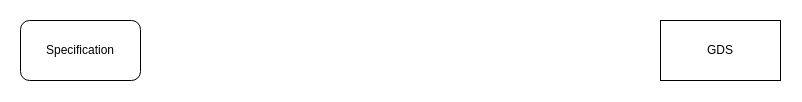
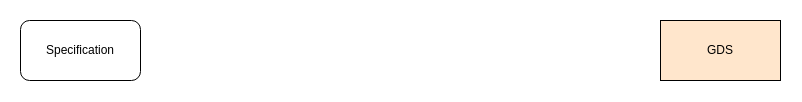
node "GDS": fillcolor #ffffff -> #ffe6cc
